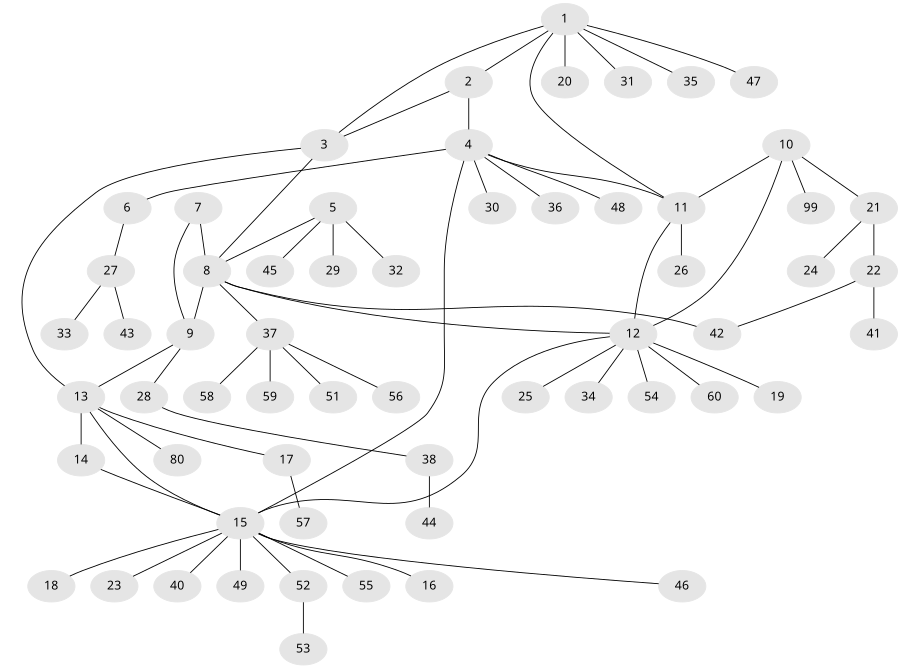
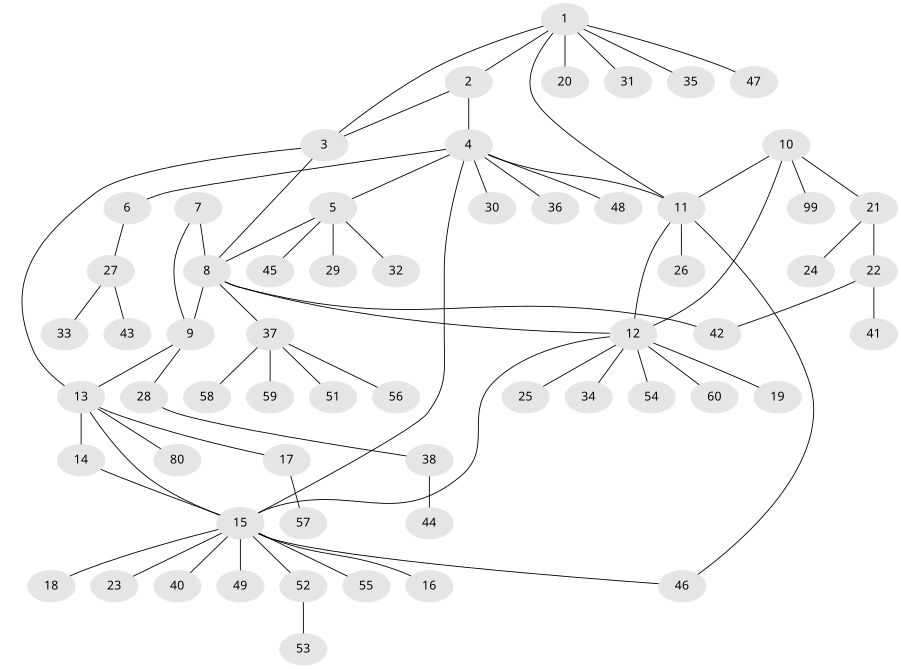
edge "4" -- "5": added
edge "11" -- "46": added
